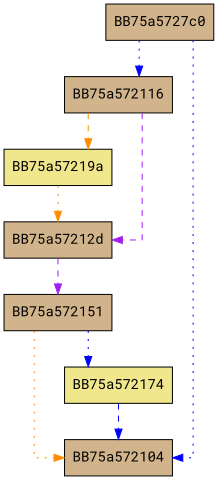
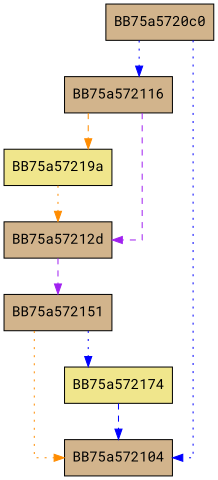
node "BB75a5727c0": label "BB75a5727c0" -> "BB75a5720c0"
